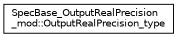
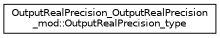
node "SpecBase_OutputRealPrecision _mod::OutputRealPrecision_type": label "SpecBase_OutputRealPrecision _mod::OutputRealPrecision_type" -> "OutputRealPrecision_OutputRealPrecision _mod::OutputRealPrecision_type"
